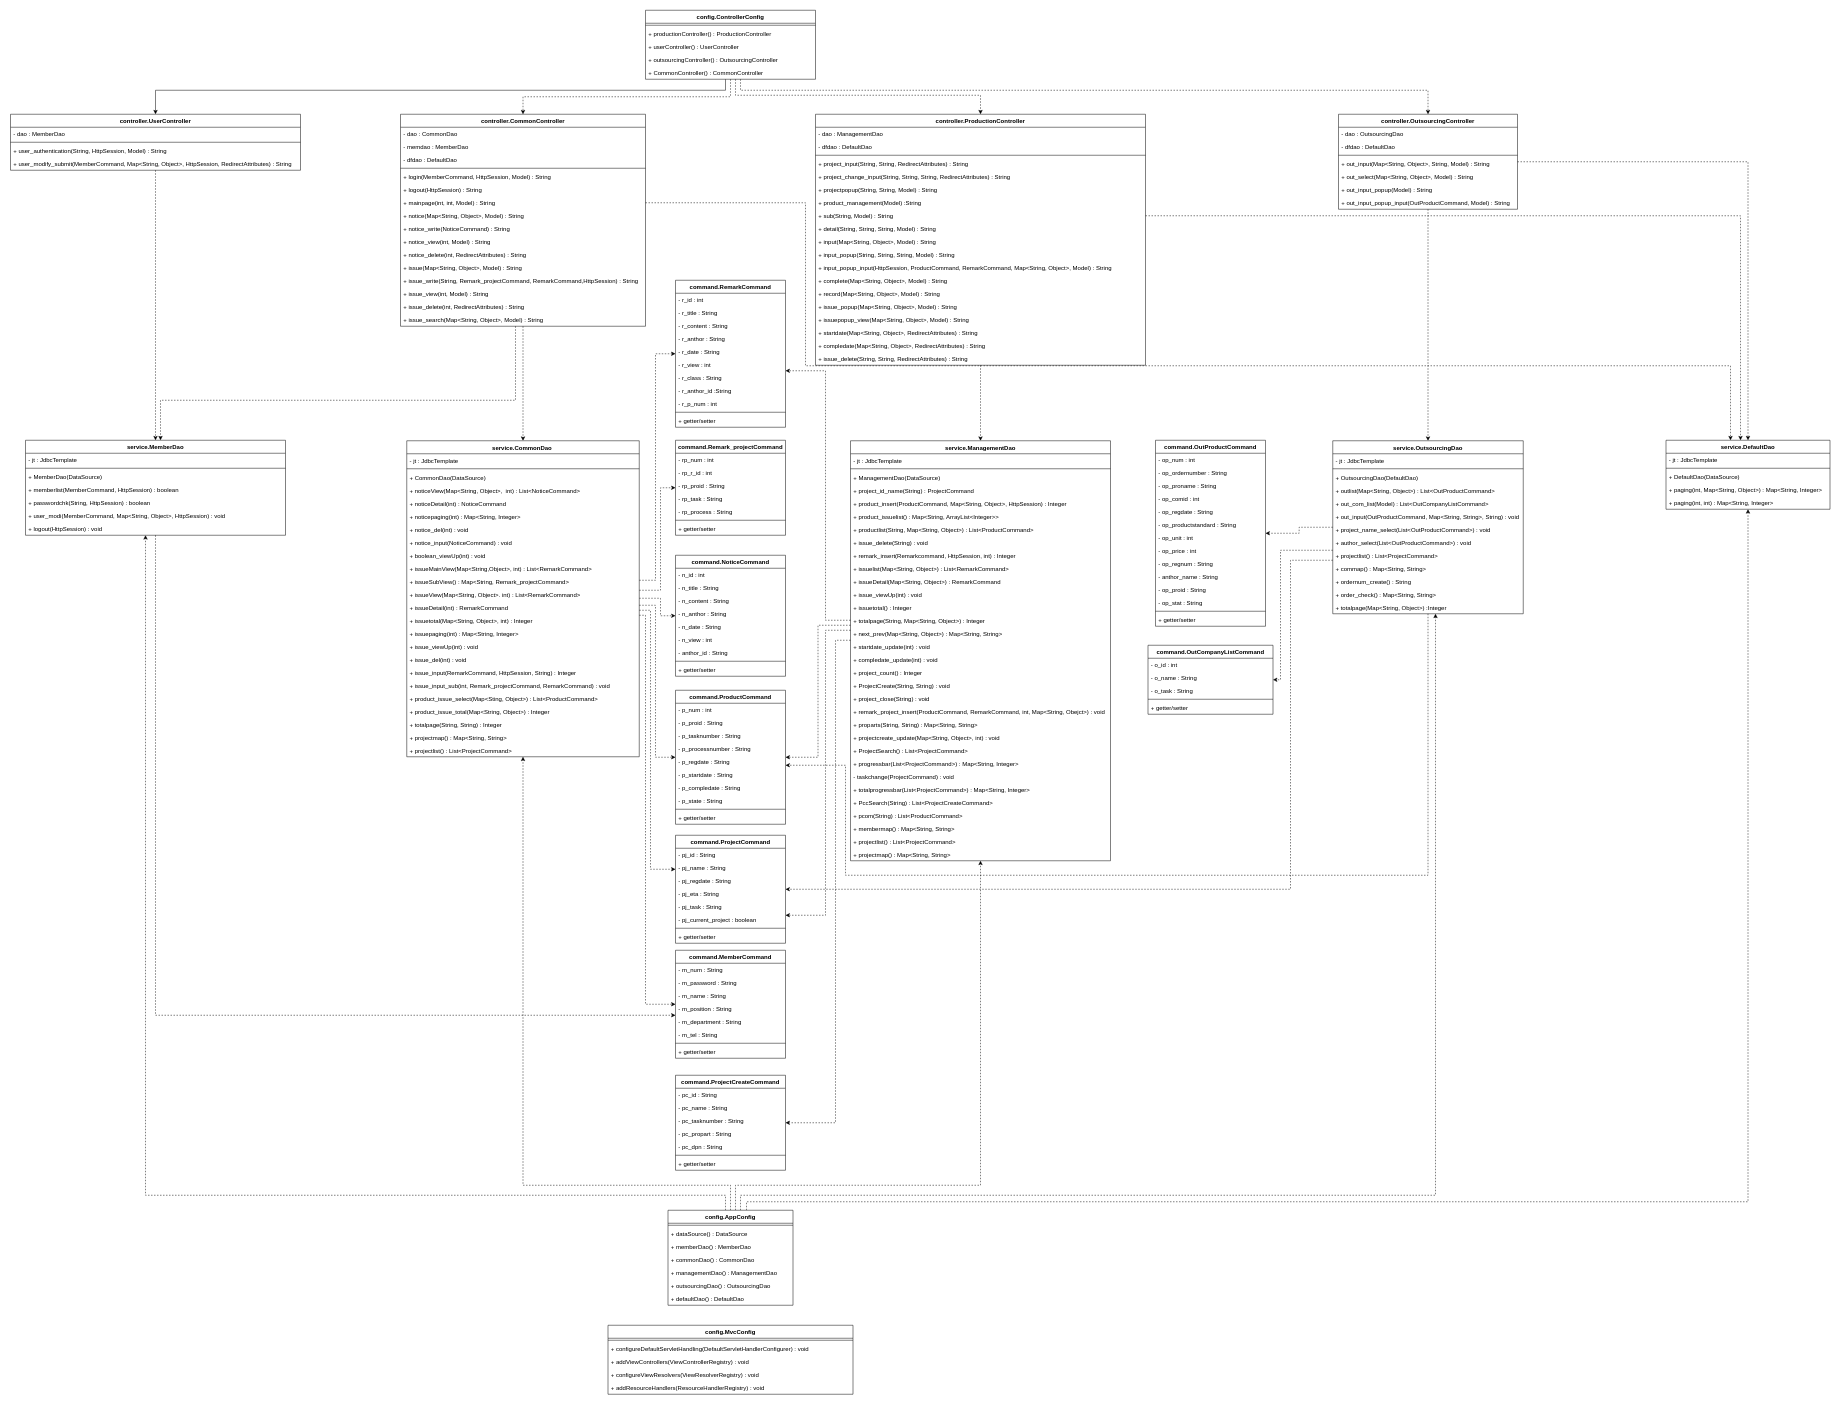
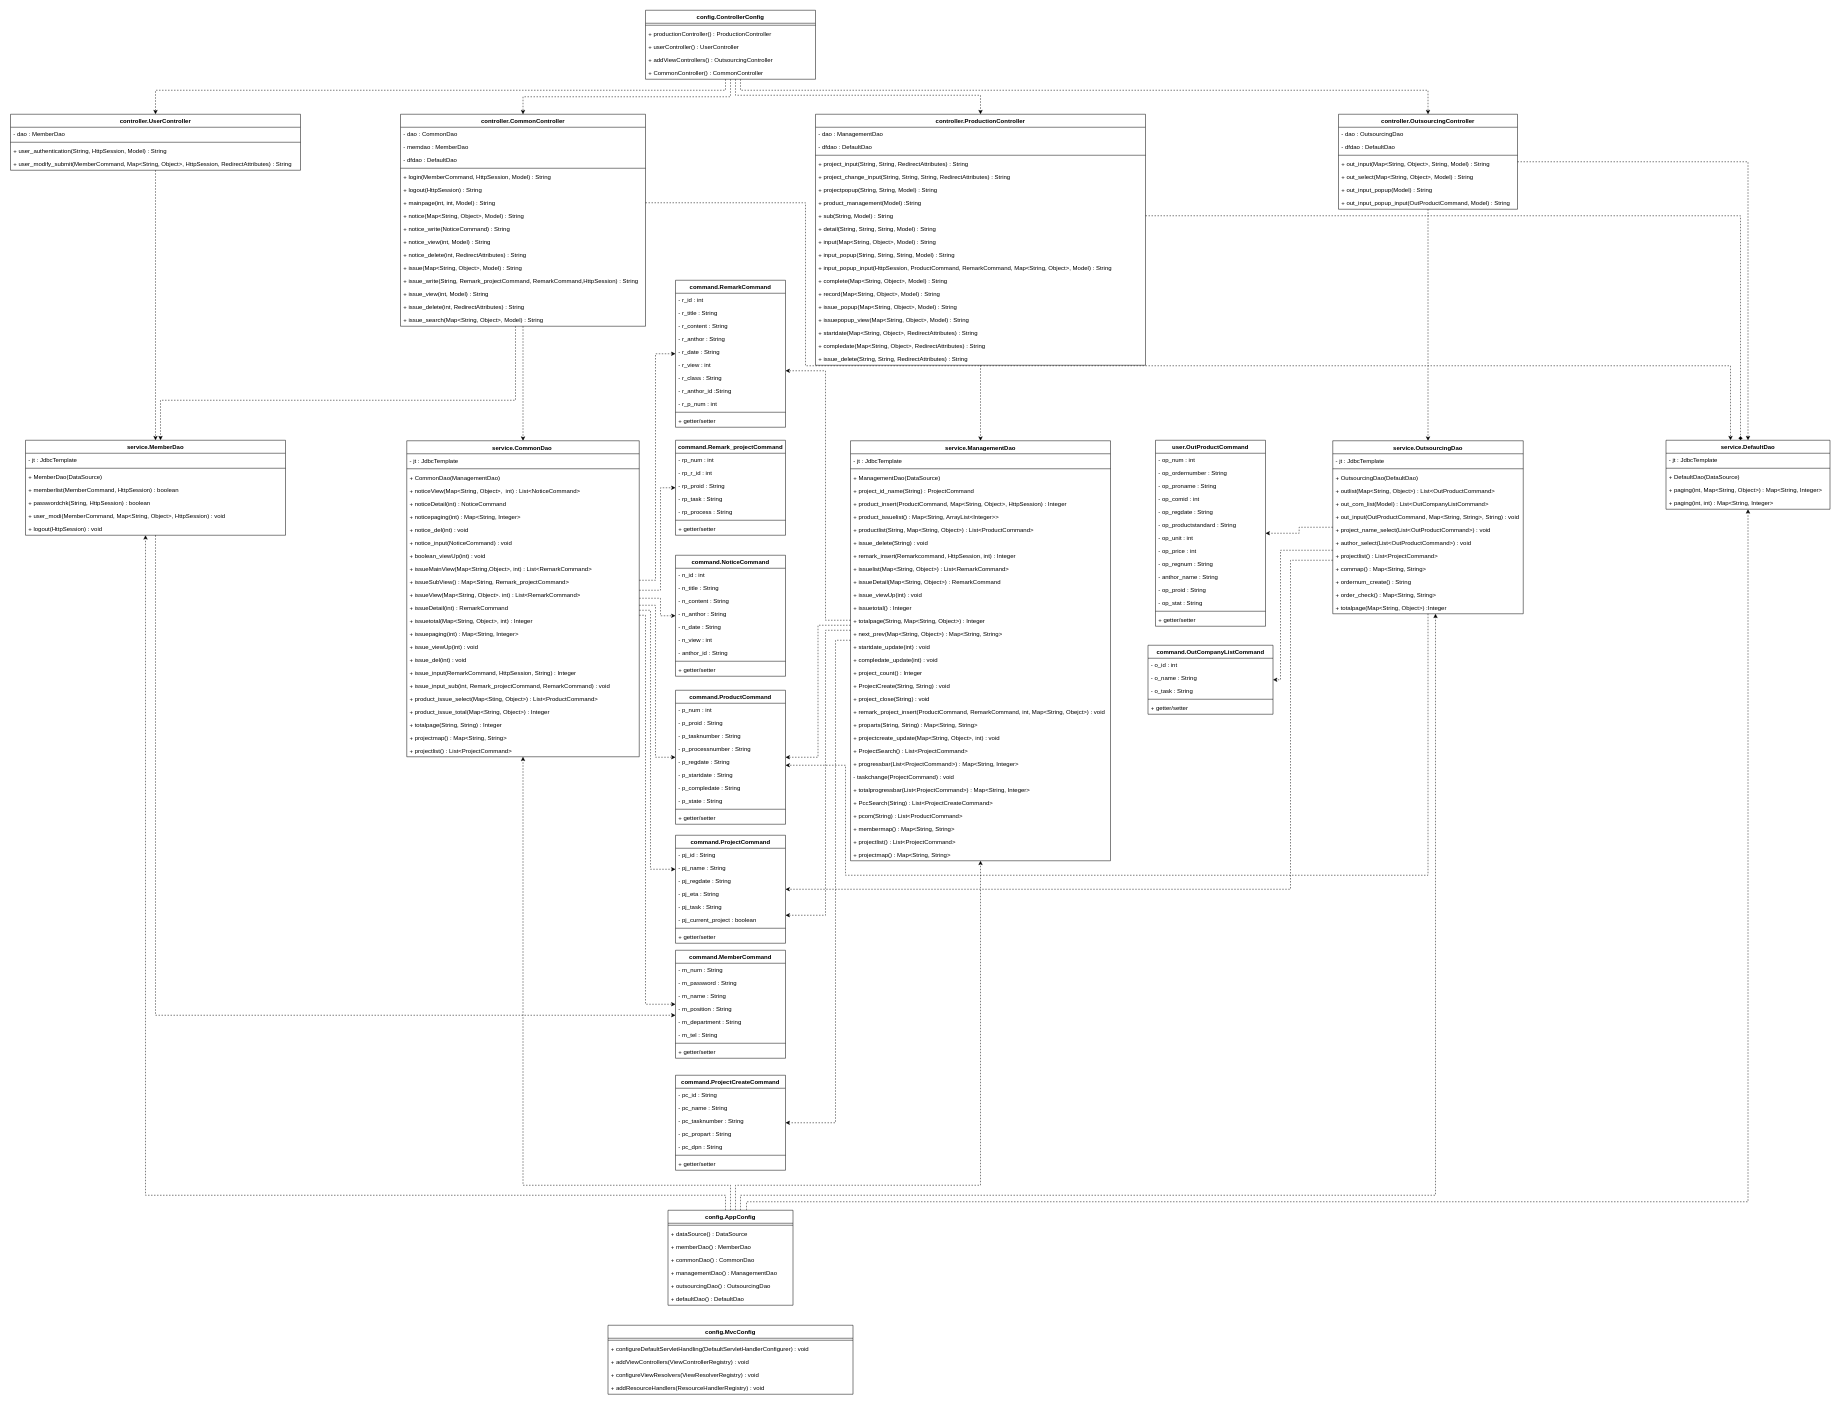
node "+ outsourcingController() : OutsourcingController": label "+ outsourcingController() : OutsourcingController" -> "+ addViewControllers() : OutsourcingController"
edge "config.ControllerConfig" -> "controller.UserController": style solid -> dashed
edge "controller.ProductionController" -> "service.DefaultDao": arrowhead classic -> diamond
node "command.OutProductCommand": label "command.OutProductCommand" -> "user.OutProductCommand"
node "+ CommonDao(DataSource)": label "+ CommonDao(DataSource)" -> "+ CommonDao(ManagementDao)"
